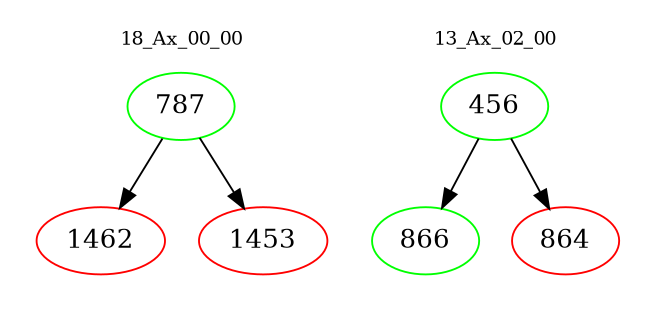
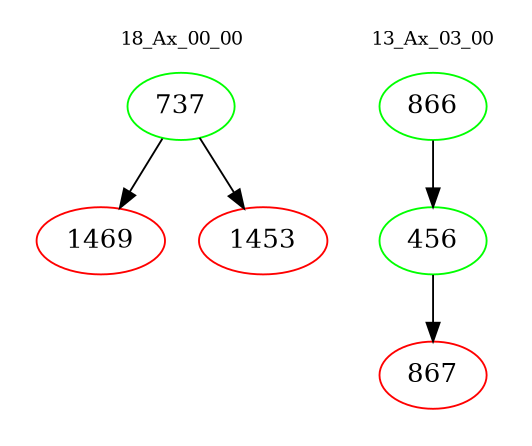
cluster "13_Ax_02_00": label "13_Ax_02_00" -> "13_Ax_03_00"
node "787": label "787" -> "737"
edge "456" -> "866": reversed
node "1462": label "1462" -> "1469"
node "864": label "864" -> "867"
